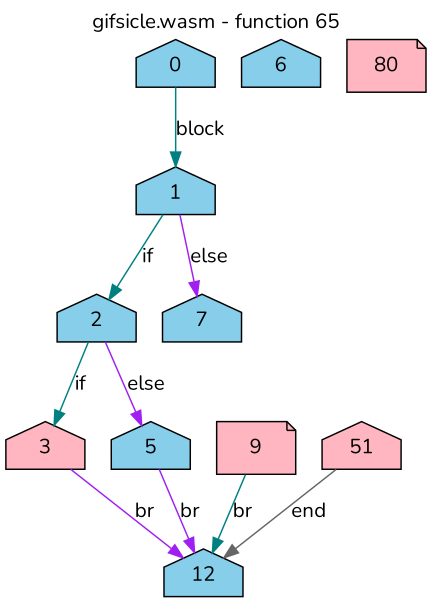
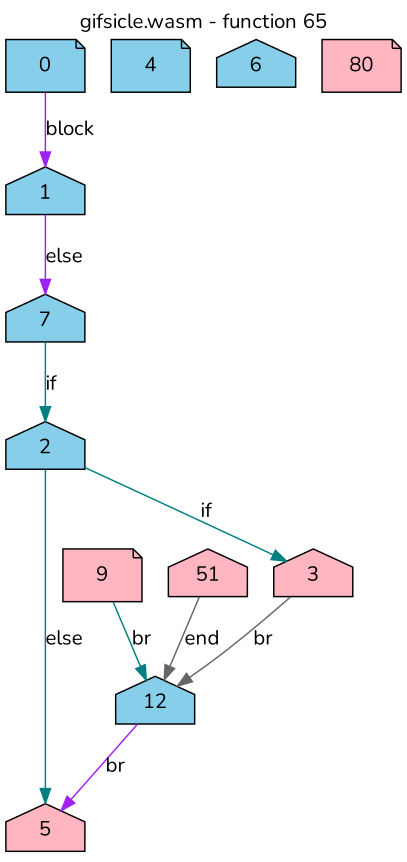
node "4": added
node "0": shape house -> note
edge "0" -> "1": color teal -> purple
edge "1" -> "2": now "7" -> "2"
edge "2" -> "5": color purple -> teal
node "5": fillcolor skyblue -> lightpink
edge "5" -> "12": reversed
edge "3" -> "12": color purple -> gray40
